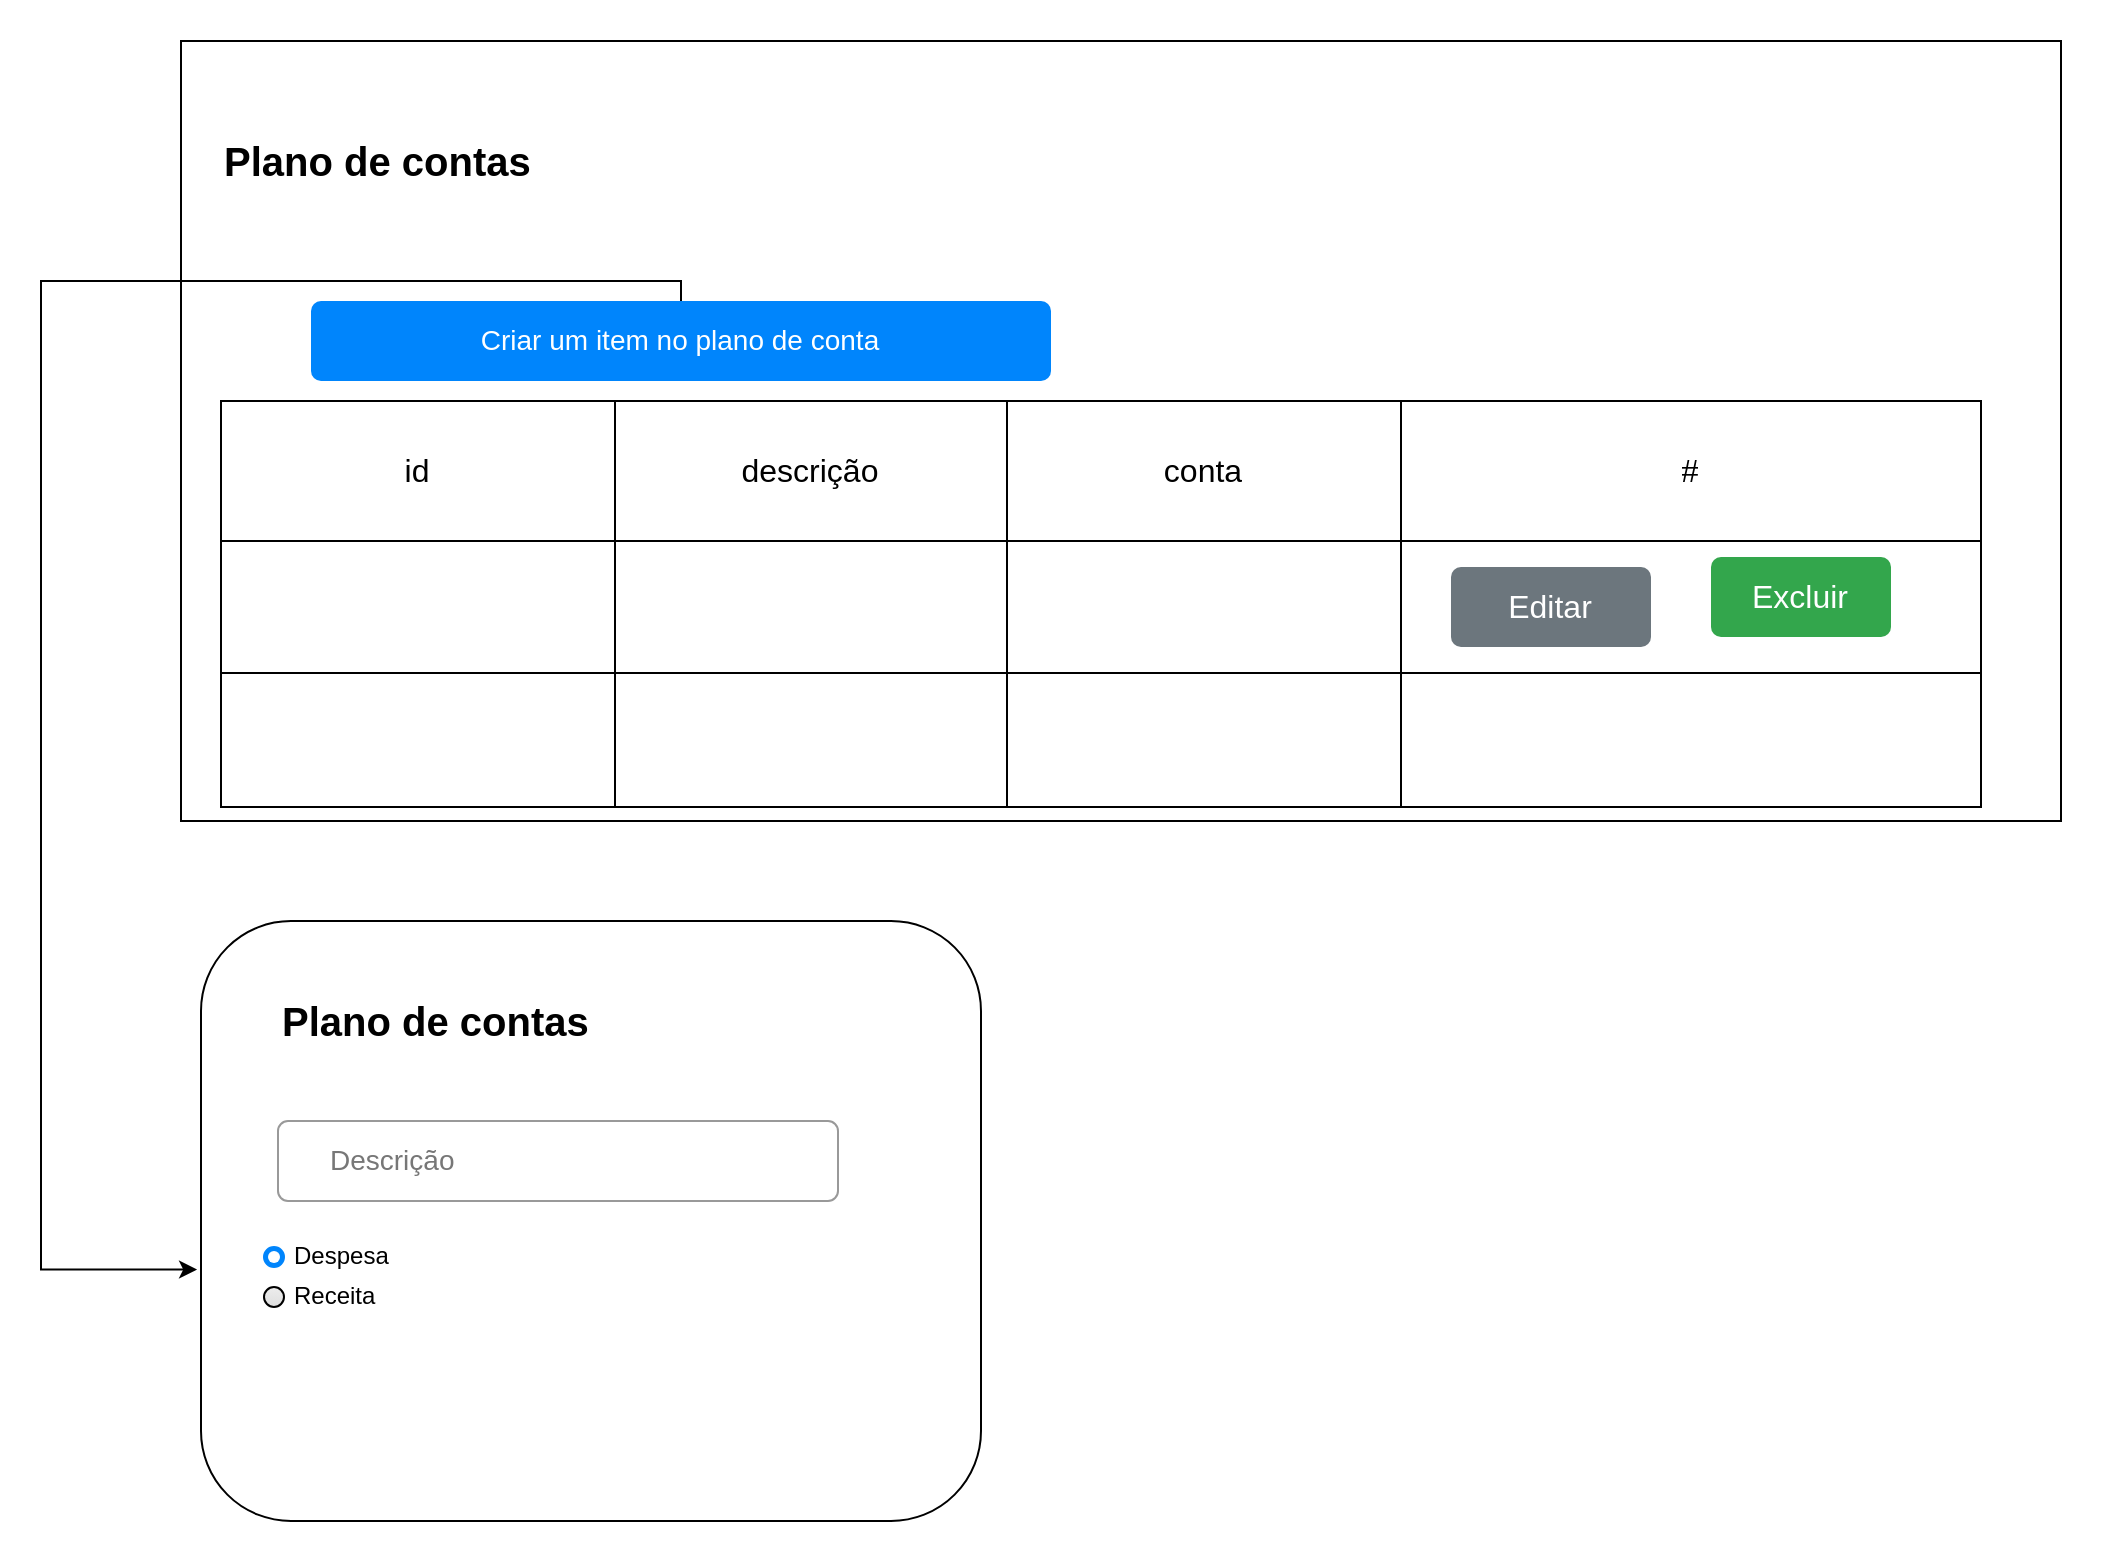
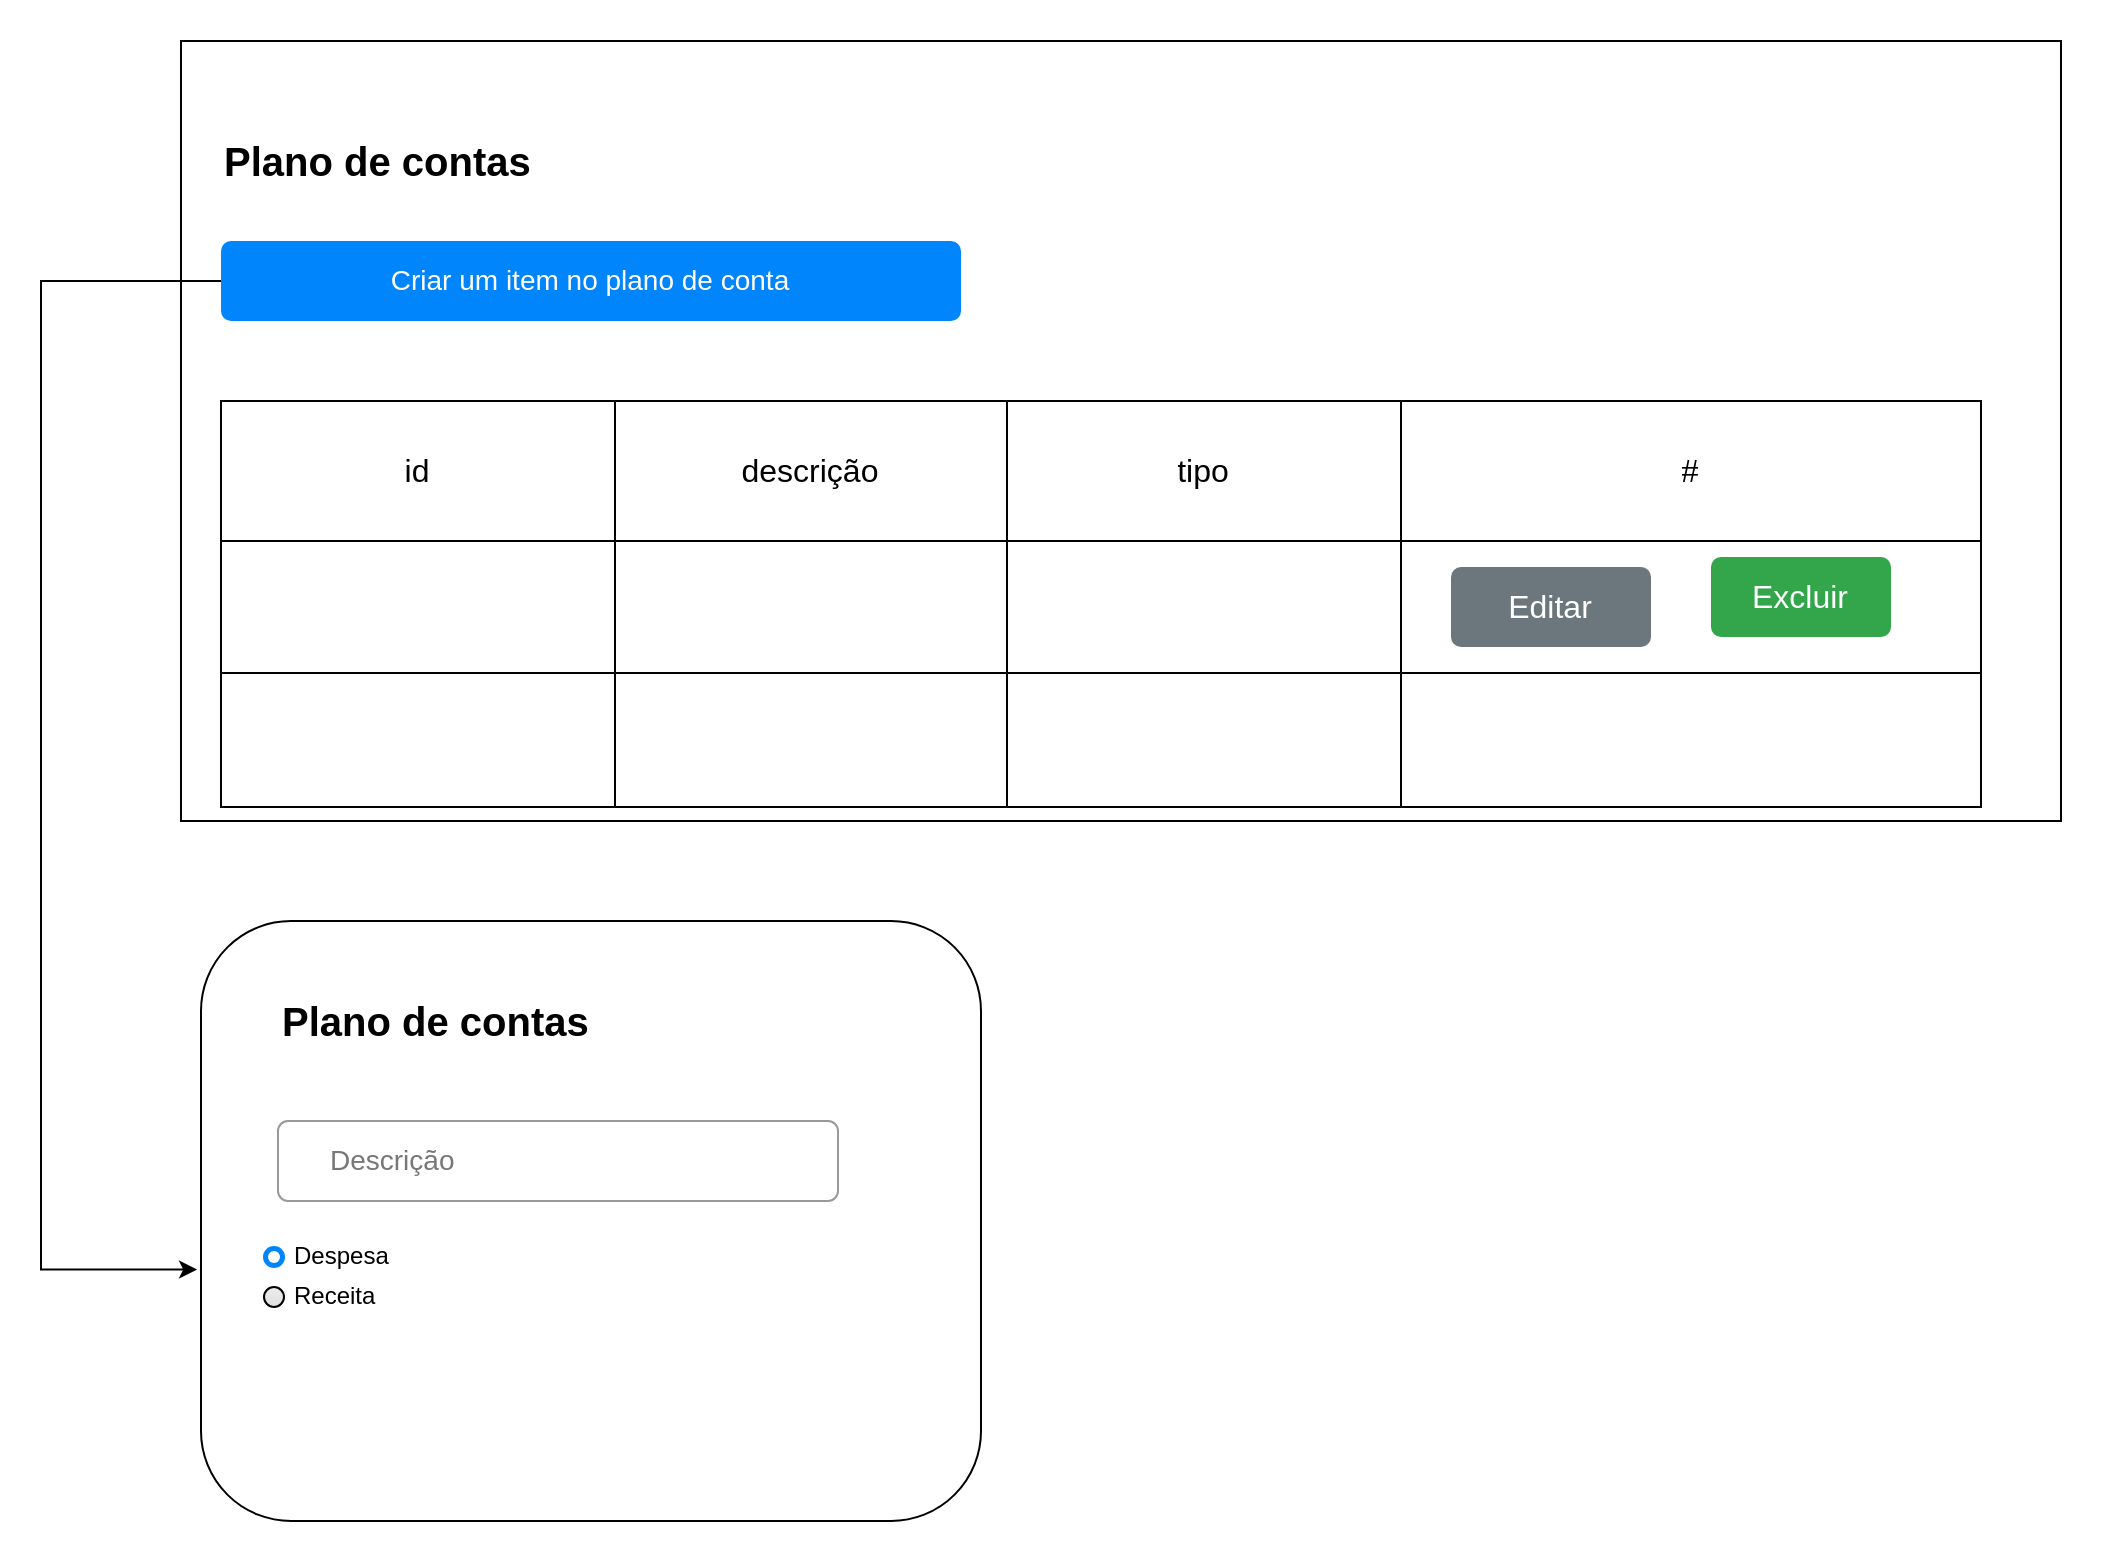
node "Criar um item no plano de conta": moved (681, 341) -> (591, 281)
node "conta": label "conta" -> "tipo"
